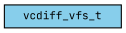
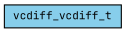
node "vcdiff_vfs_t": label "vcdiff_vfs_t" -> "vcdiff_vcdiff_t"
